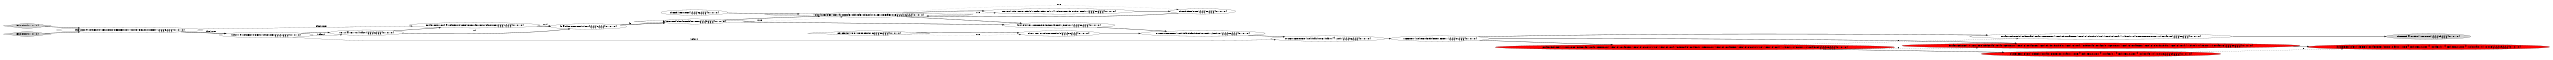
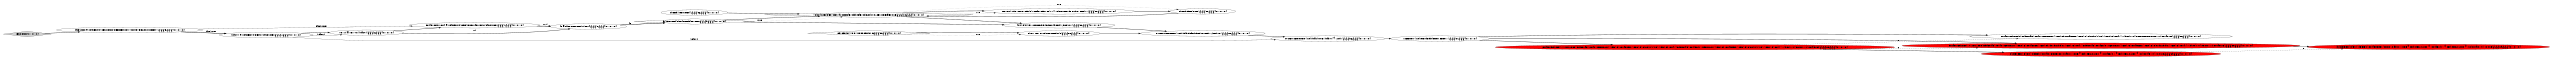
node "setupClass['0', '1', '0']": removed
node "docsSeed = random().nextLong()@@@29@@@['0', '0', '1']": removed
